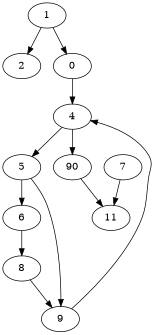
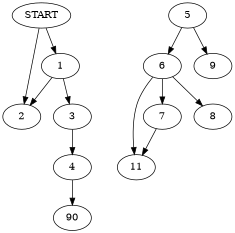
node "START": added
node "0": label "0" -> "3"
edge "6" -> "7": added
edge "4" -> "5": removed
edge "90" -> "11": now "6" -> "11"
edge "9" -> "4": removed
edge "8" -> "9": removed
